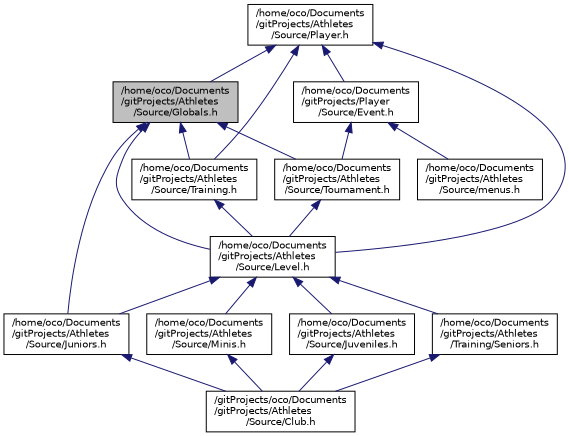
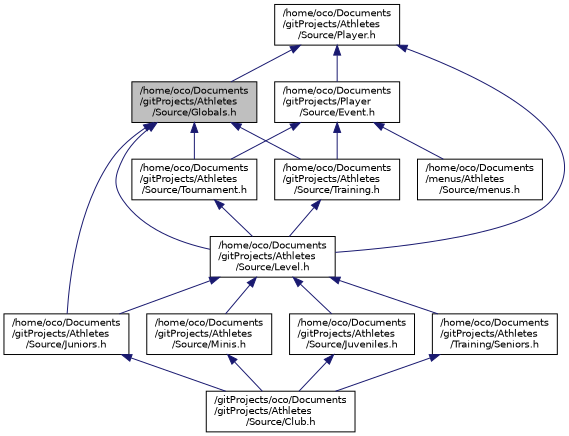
edge "/home/oco/Documents /gitProjects/Athletes /Source/Training.h" -> "/home/oco/Documents /gitProjects/Athletes /Source/Player.h": now "/home/oco/Documents /gitProjects/Athletes /Source/Training.h" -> "/home/oco/Documents /gitProjects/Player /Source/Event.h"
node "/home/oco/Documents /gitProjects/Athletes /Source/menus.h": label "/home/oco/Documents /gitProjects/Athletes /Source/menus.h" -> "/home/oco/Documents /menus/Athletes /Source/menus.h"
